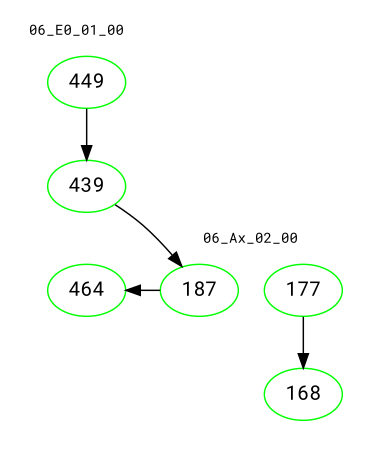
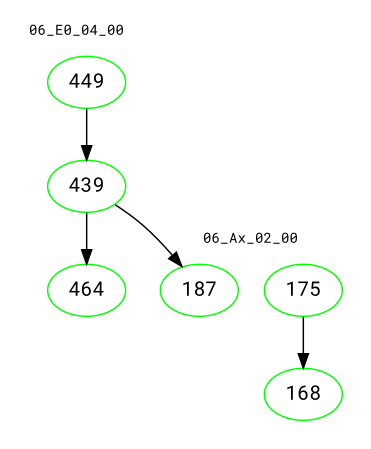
cluster "06_E0_01_00": label "06_E0_01_00" -> "06_E0_04_00"
edge "187" -> "464": now "439" -> "464"
node "177": label "177" -> "175"
